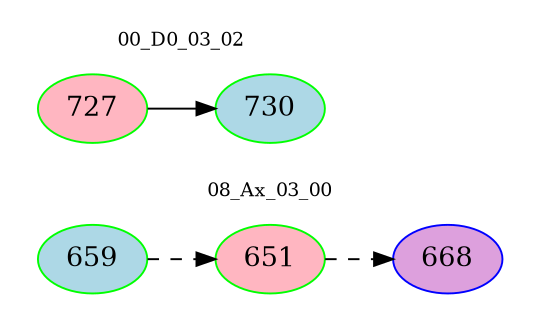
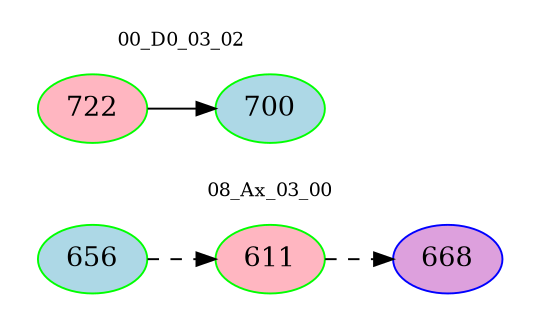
node "727": label "727" -> "722"
node "730": label "730" -> "700"
node "659": label "659" -> "656"
node "651": label "651" -> "611"
